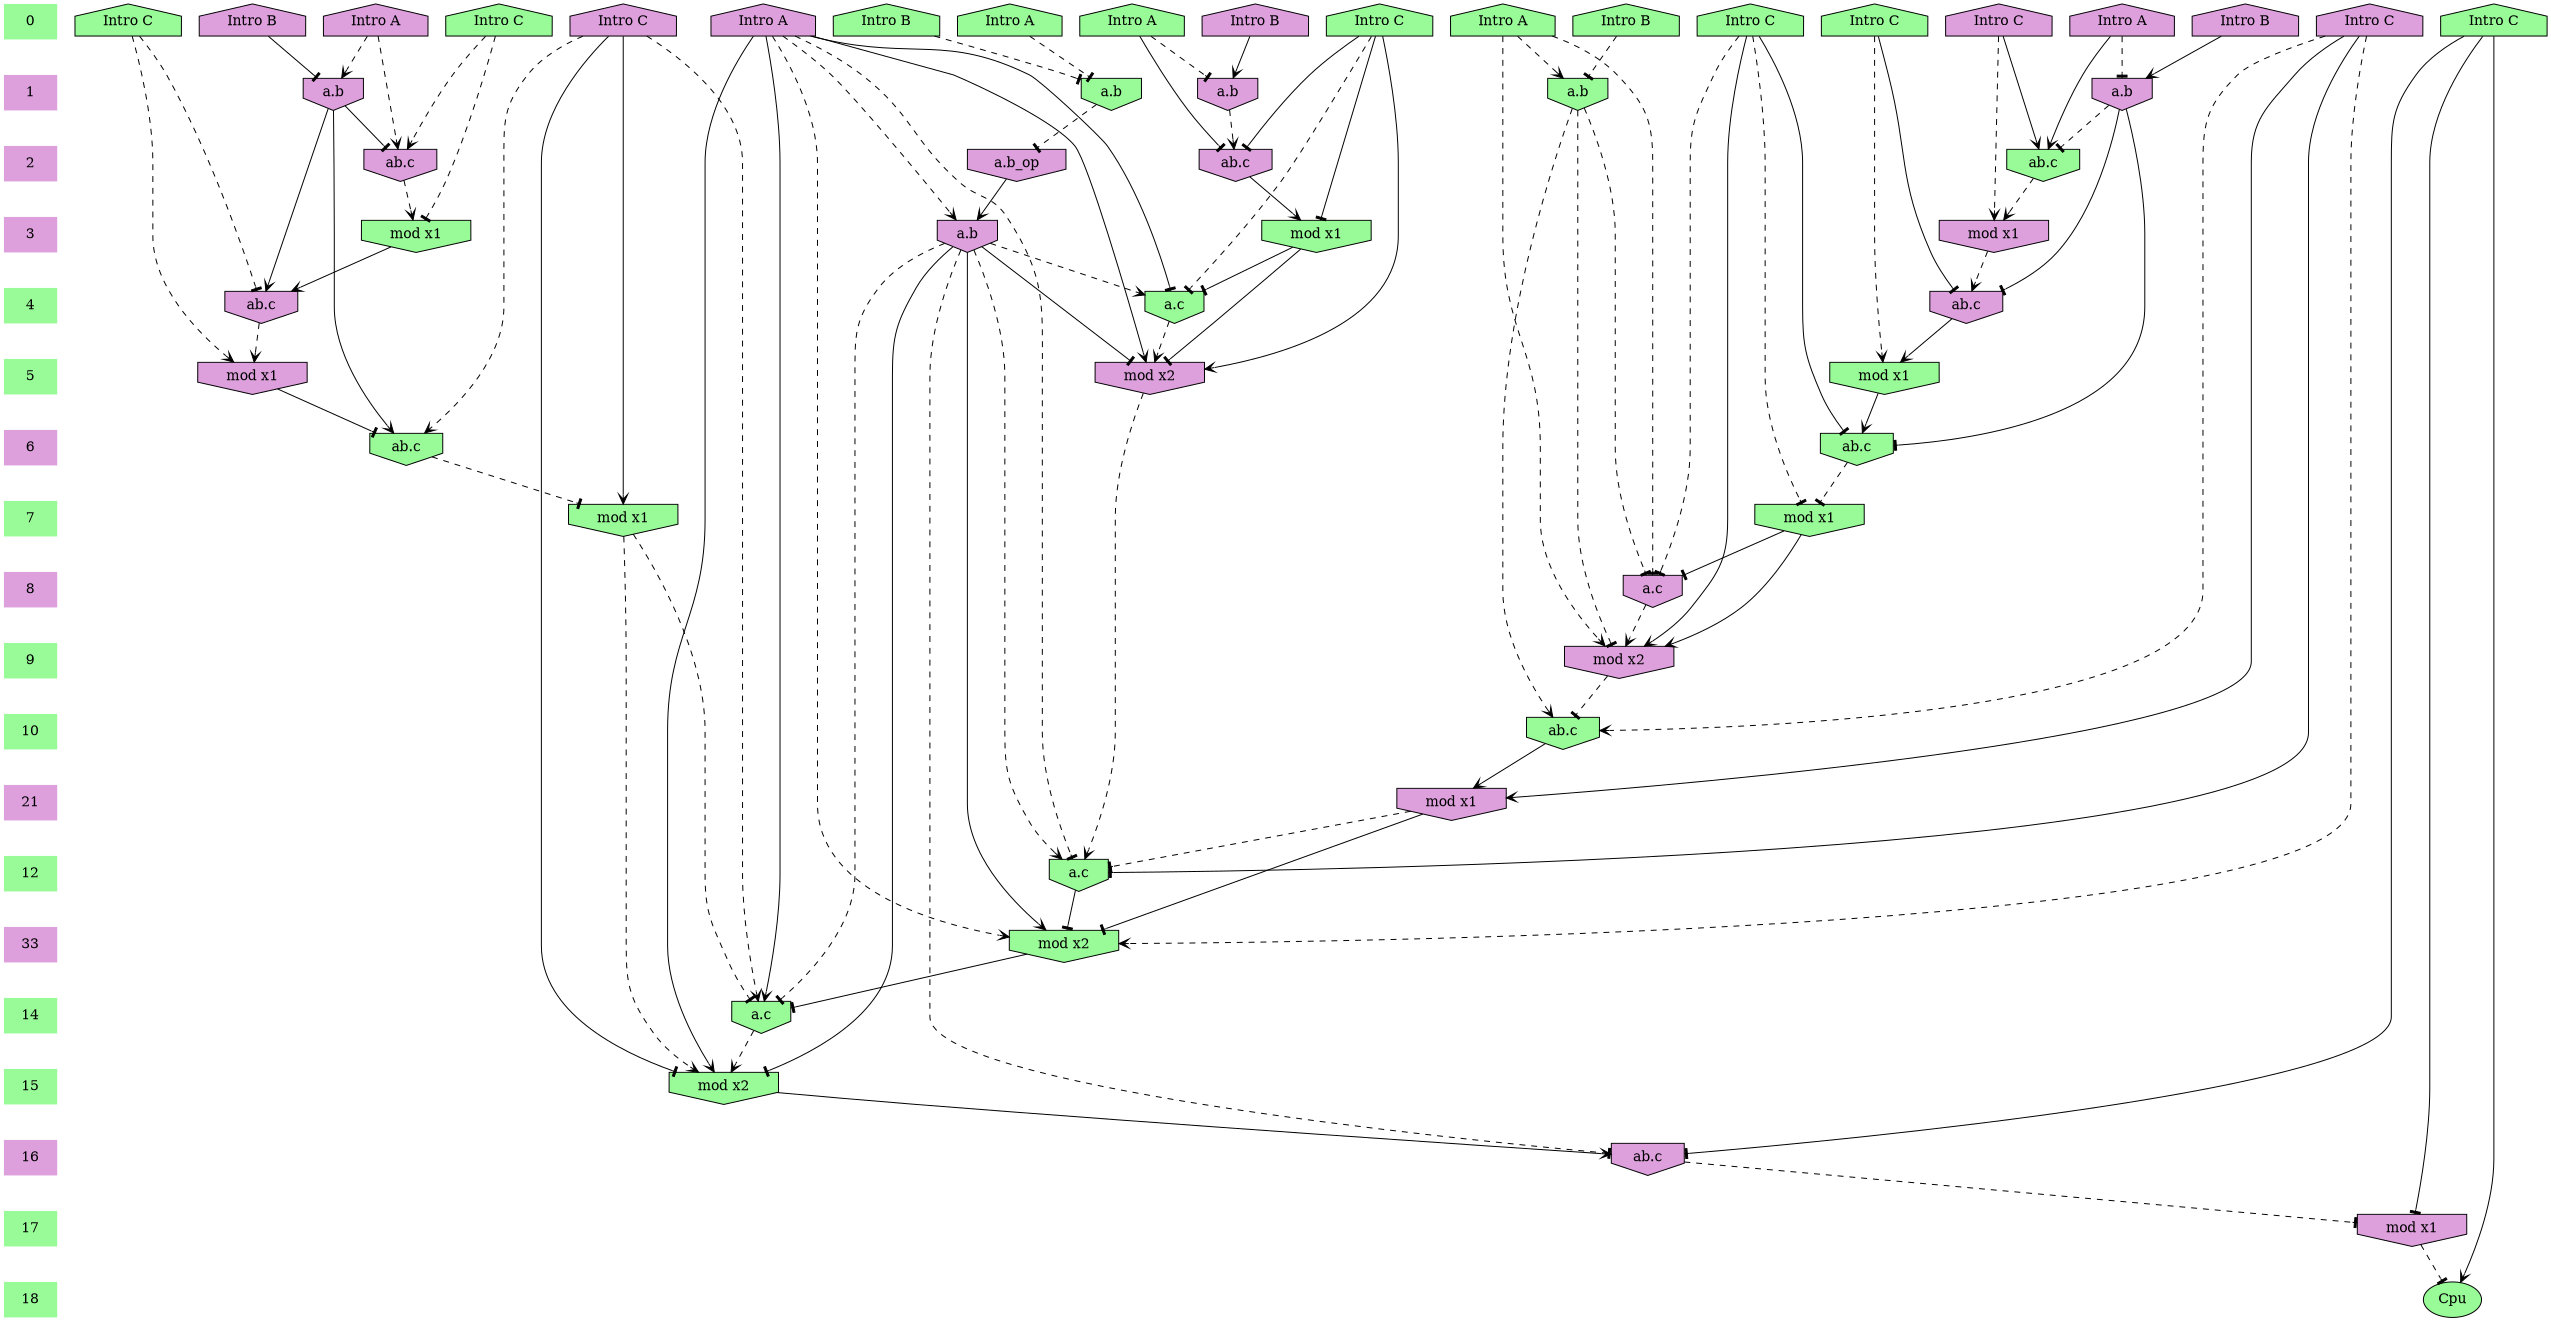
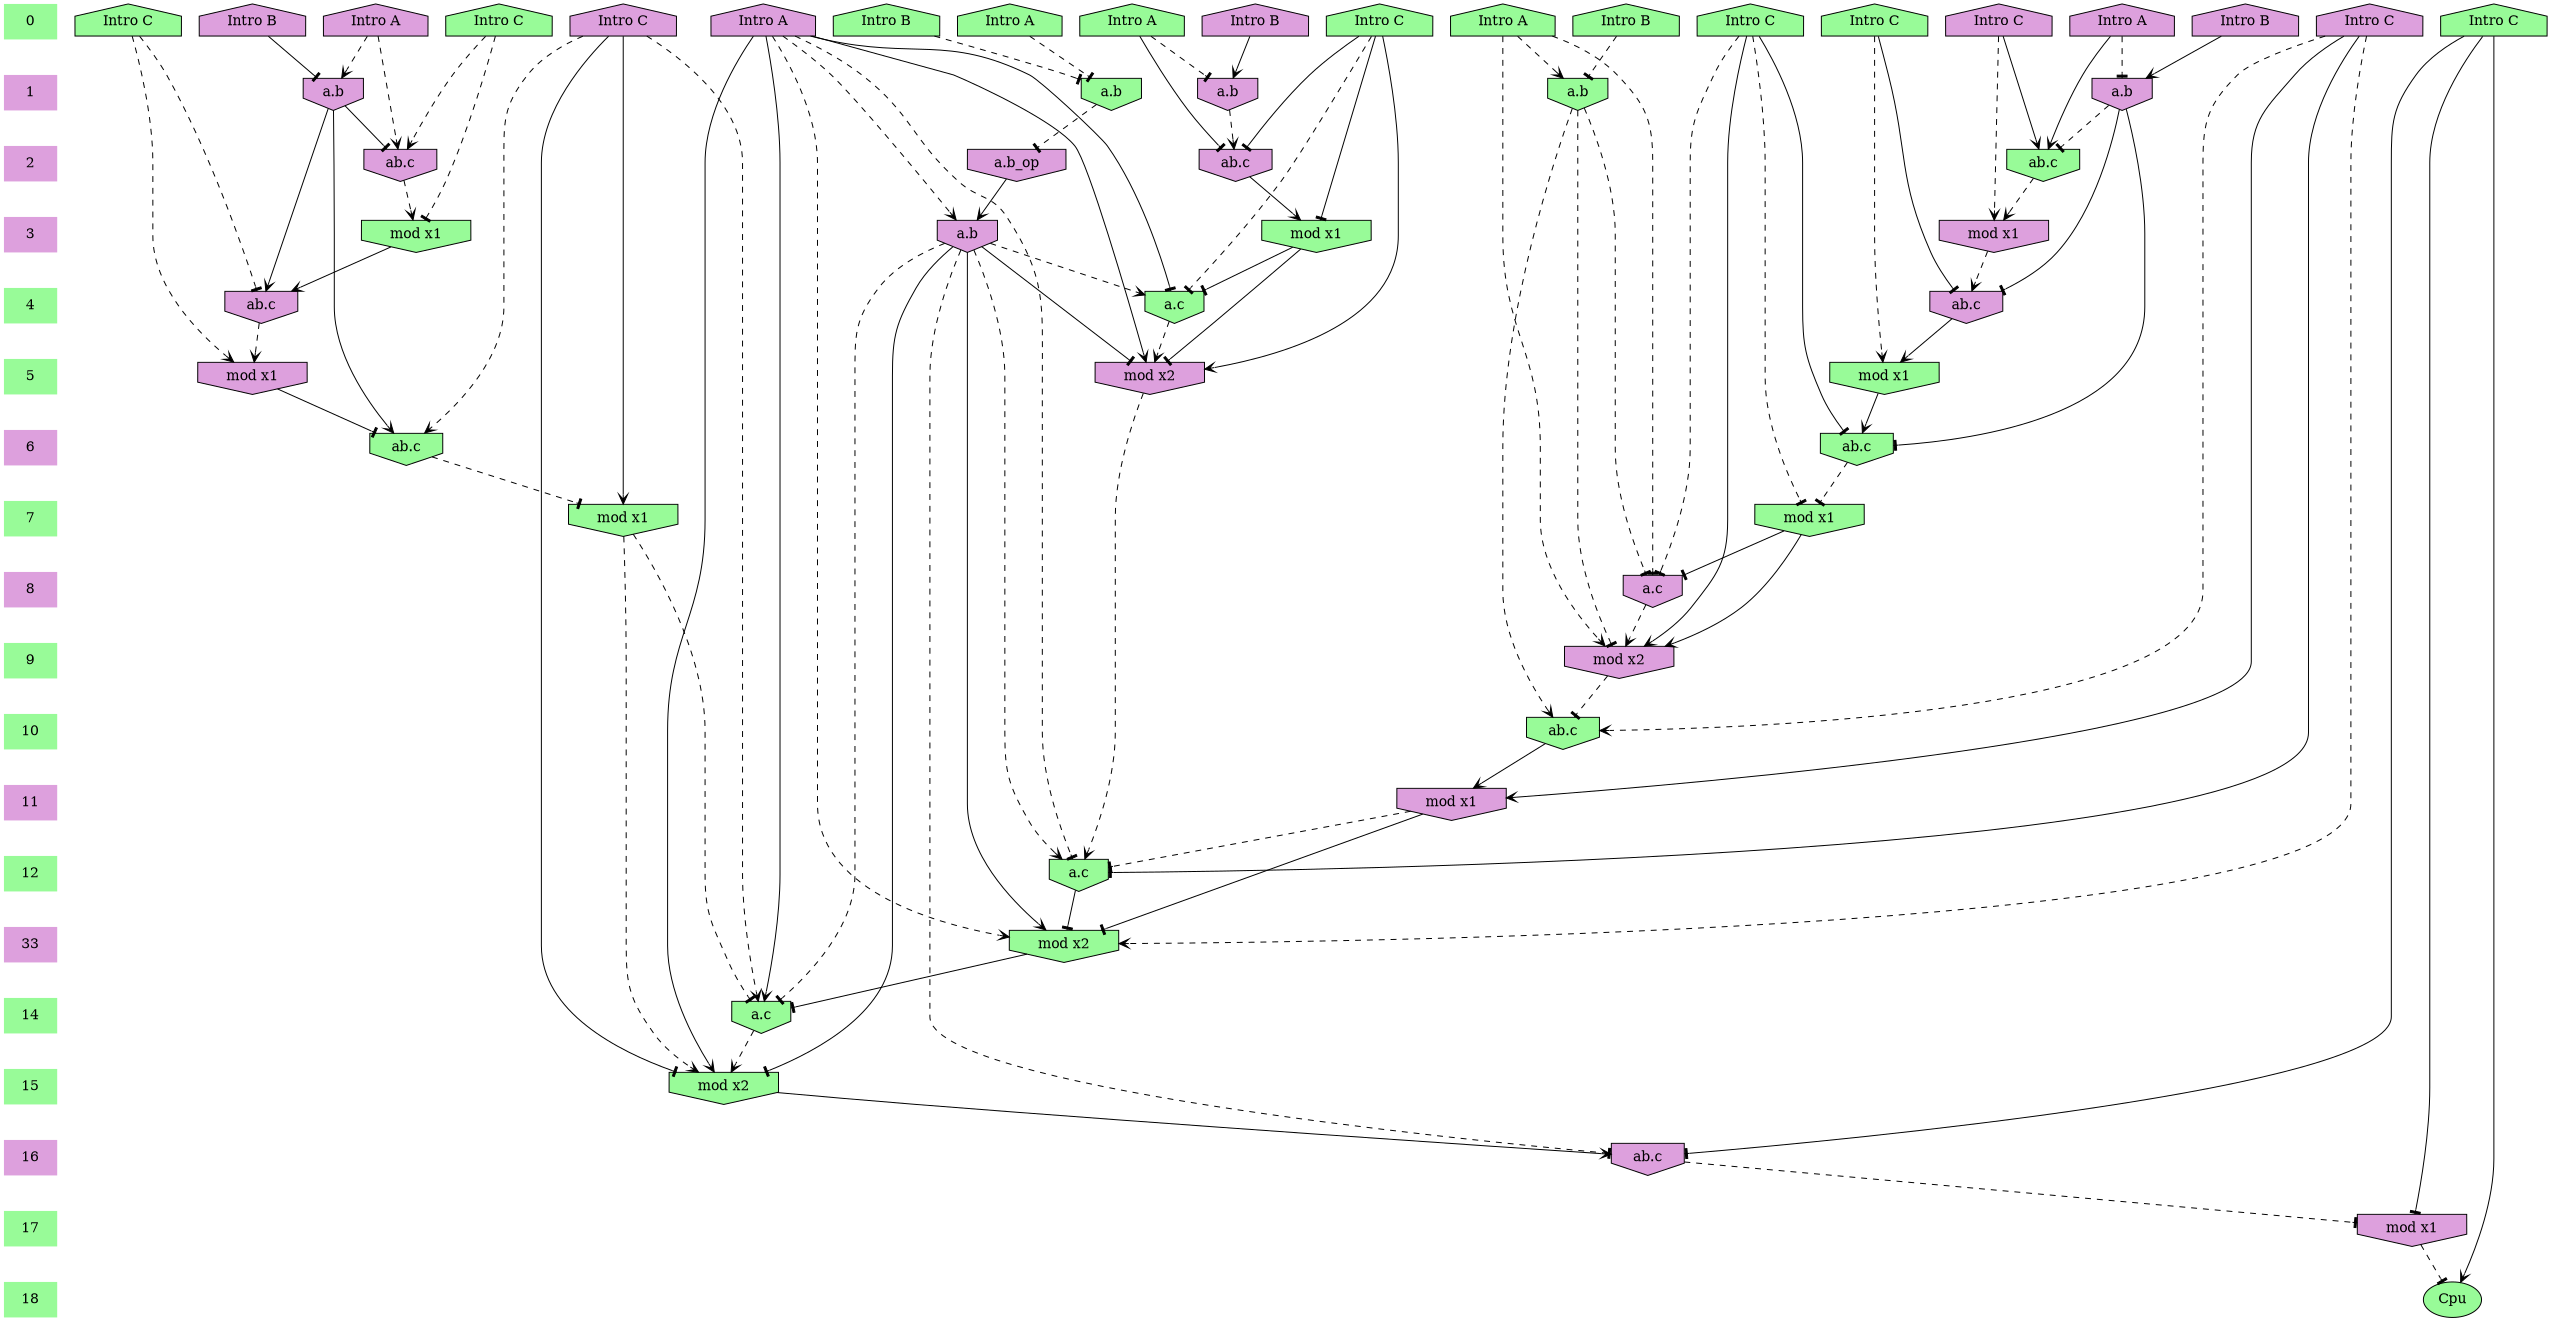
node "21": label "21" -> "11"
